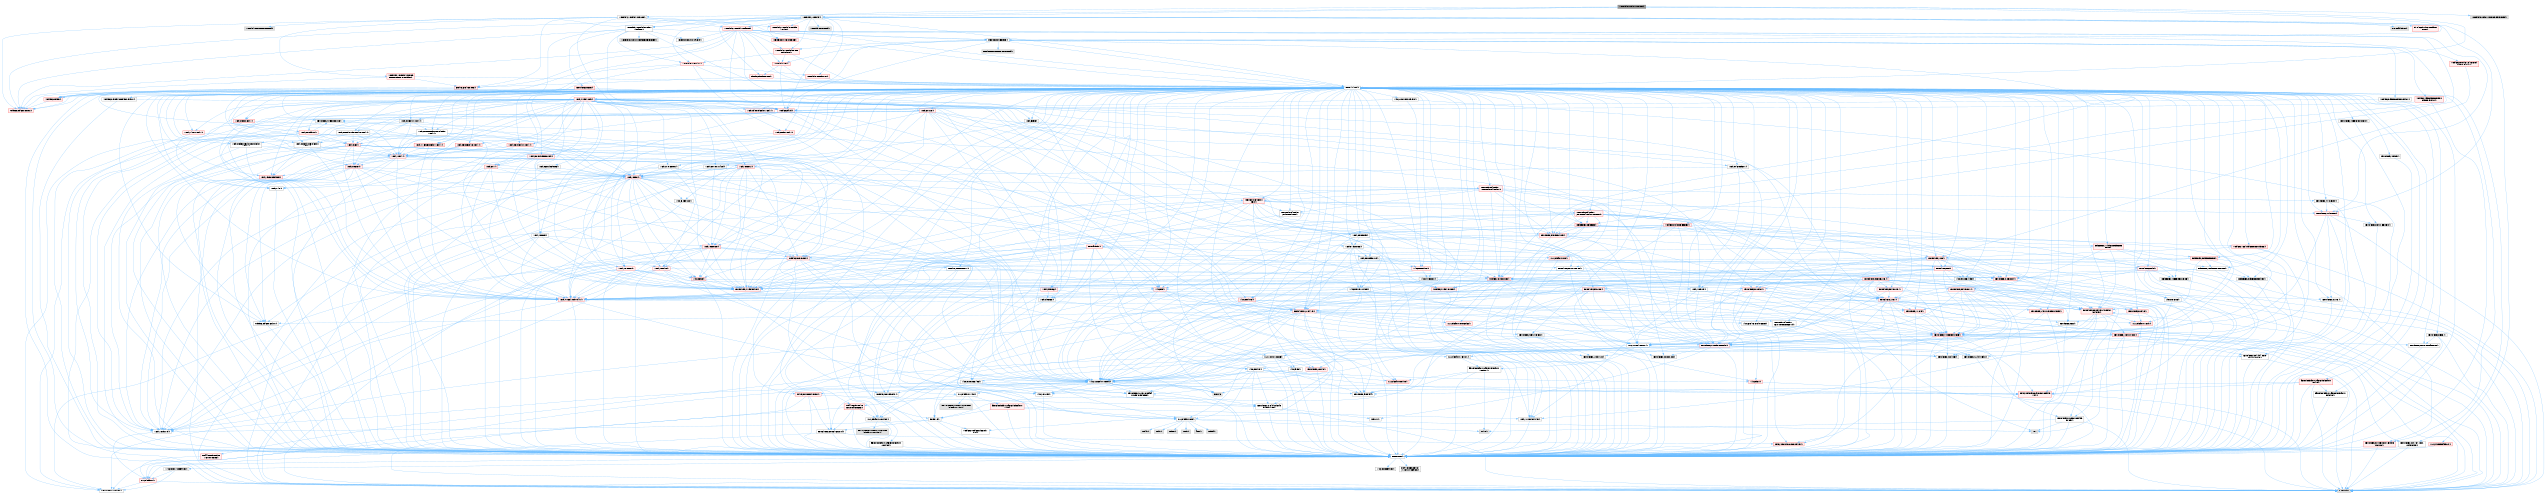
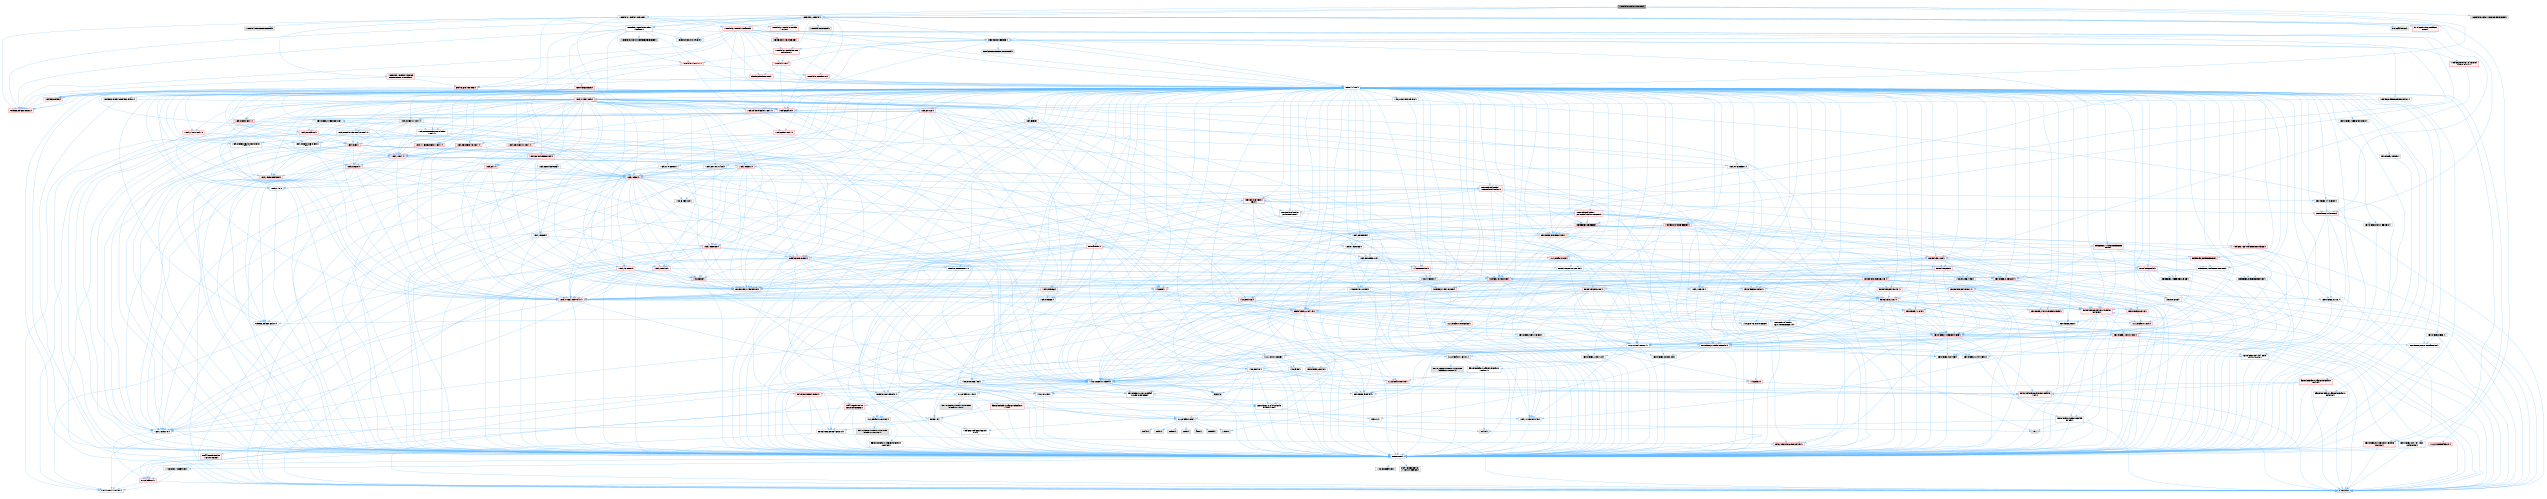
node "UObject/UE5ReleaseStream ObjectVersion.h": removed
edge "Math/Transform.h" -> "Templates/IsUECoreType.h": reversed
edge "Math/Float32.h" -> "Templates/AndOrNot.h": now "CoreMinimal.h" -> "Templates/AndOrNot.h"
node "COMPILED_PLATFORM_HEADER (PlatformMemory.h)": added
node "wchar.h": added
